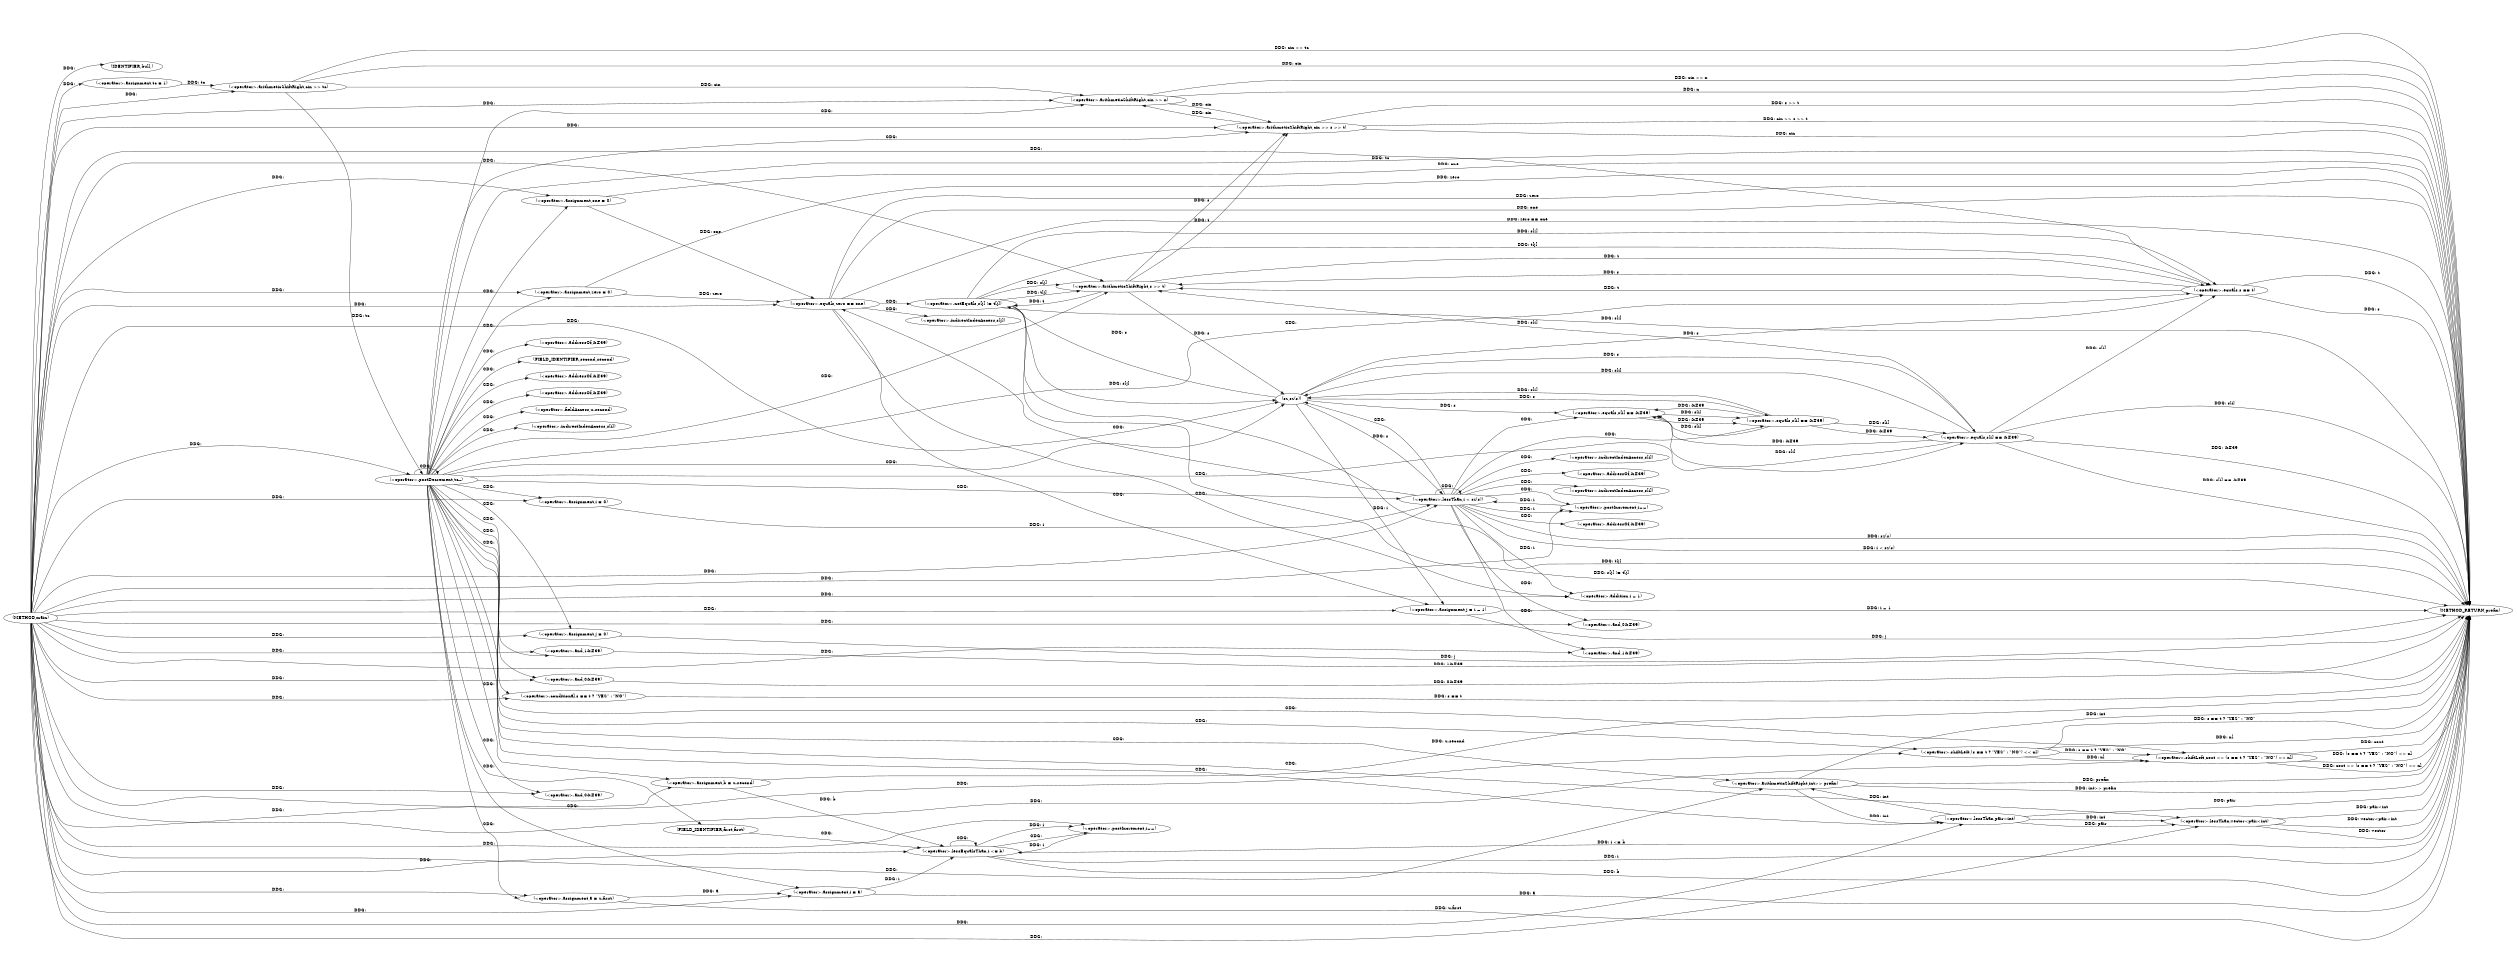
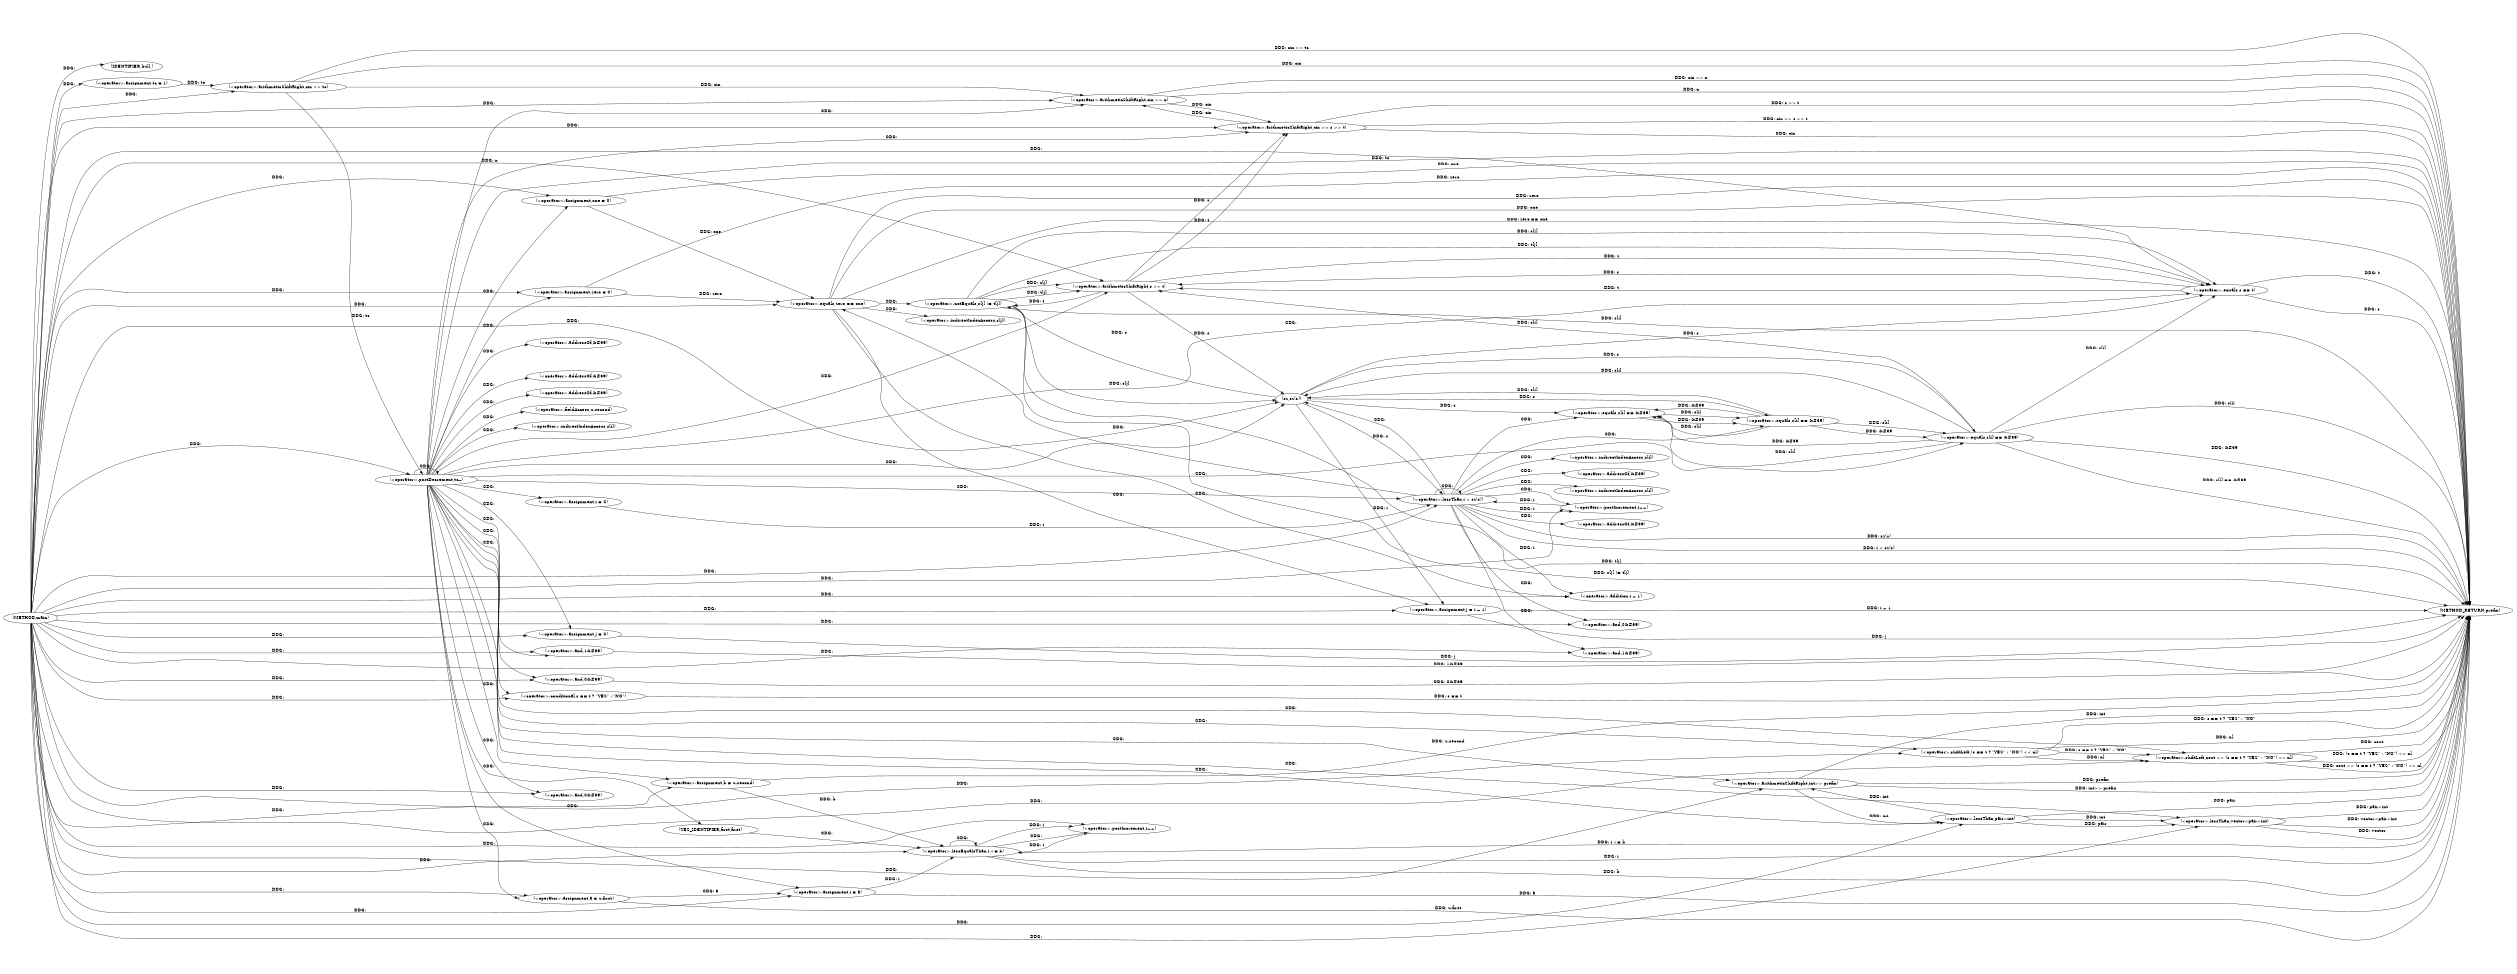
edge "(METHOD,main)" -> "(<operator>.arithmeticShiftRight,s >> t)": label "DDG: " -> "DDG: n"
node "(FIELD_IDENTIFIER,second,second)": removed
edge "(<operator>.lessThan,i < sz(s))" -> "(<operator>.equals,zero == one)": label "CDG: " -> "DDG: "
edge "(METHOD,main)" -> "(<operator>.assignment,i = 0)": removed, label "DDG:"
node "(FIELD_IDENTIFIER,first,first)": label "(FIELD_IDENTIFIER,first,first)" -> "(YES_IDENTIFIER,first,first)"
edge "(<operator>.assignment,a = u.first)" -> "(<operator>.assignment,i = a)": label "DDG: a" -> "CDG: a"
